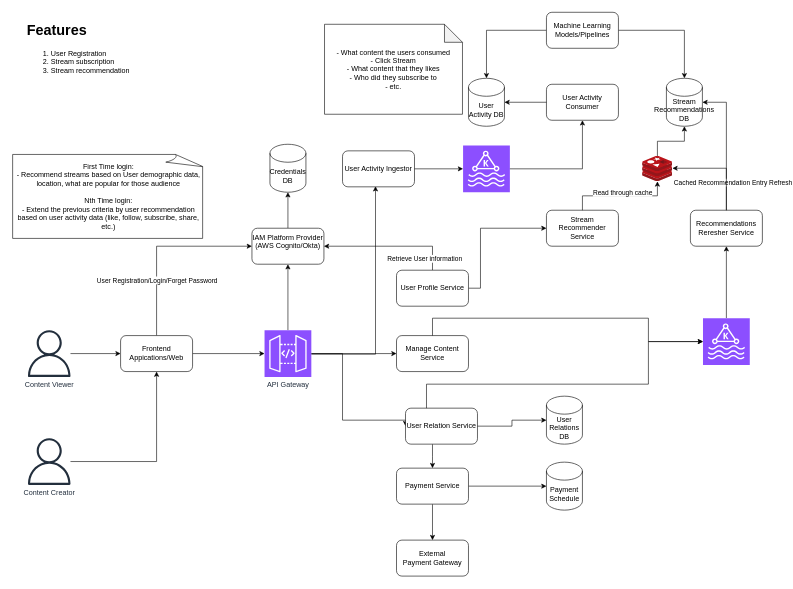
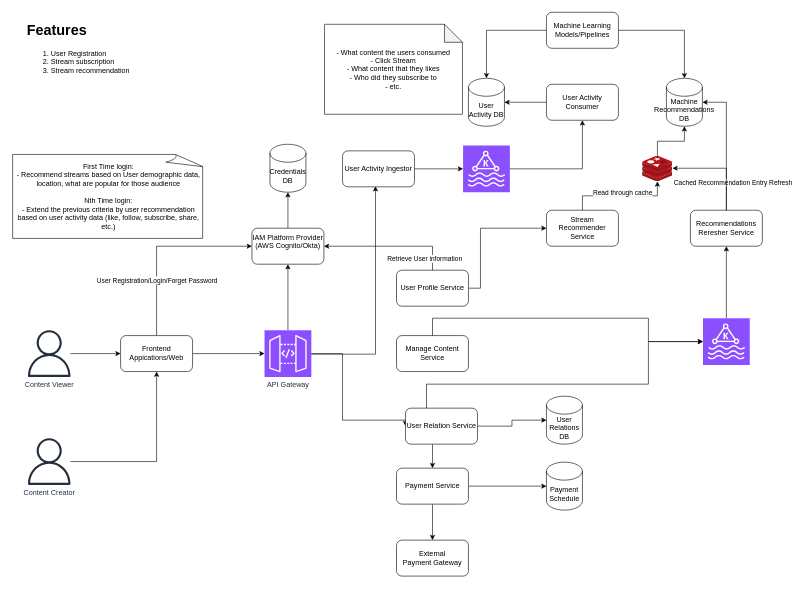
node "Stream Recommendations DB": label "Stream Recommendations DB" -> "Machine Recommendations DB"
edge "API Gateway" -> "Manage Content Service": removed
